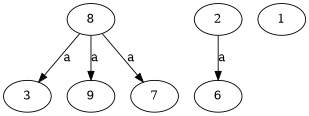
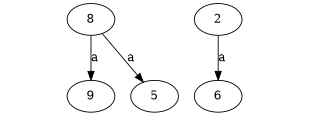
node "1": removed
node "3": removed
node "7": label "7" -> "5"
